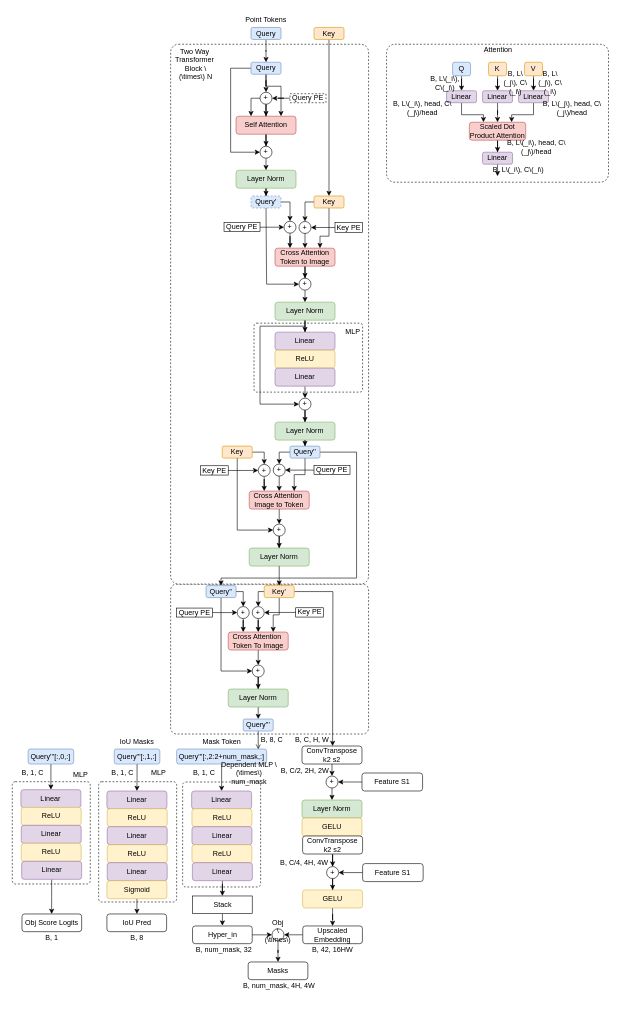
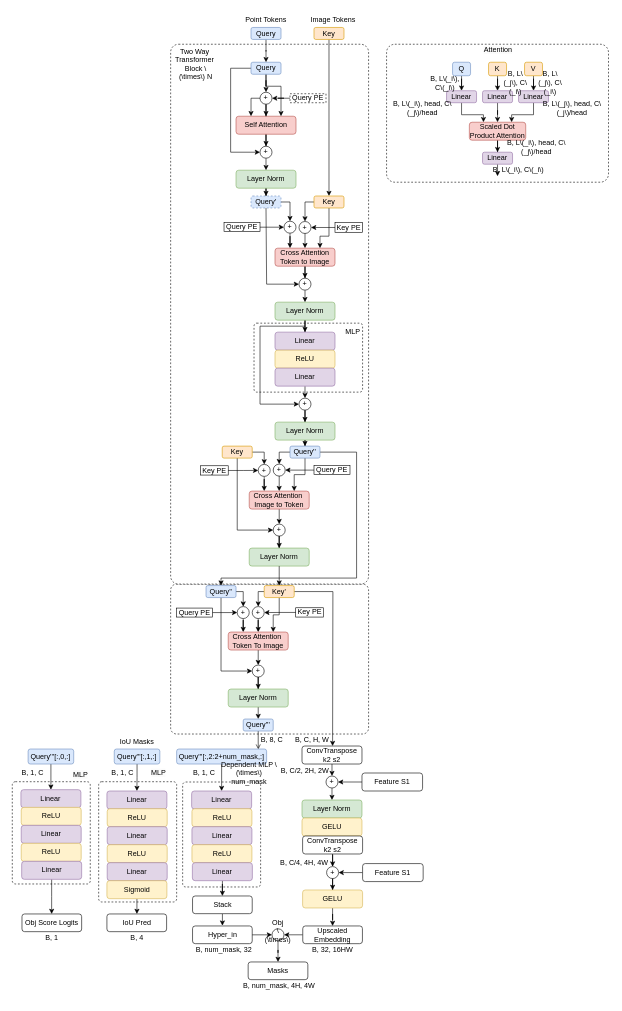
node "Image Tokens": added
node "Mask Token": removed
node "Stack": shape rectangle -> rounded rectangle
node "B, 8": label "B, 8" -> "B, 4"
node "B, 42, 16HW": label "B, 42, 16HW" -> "B, 32, 16HW"
